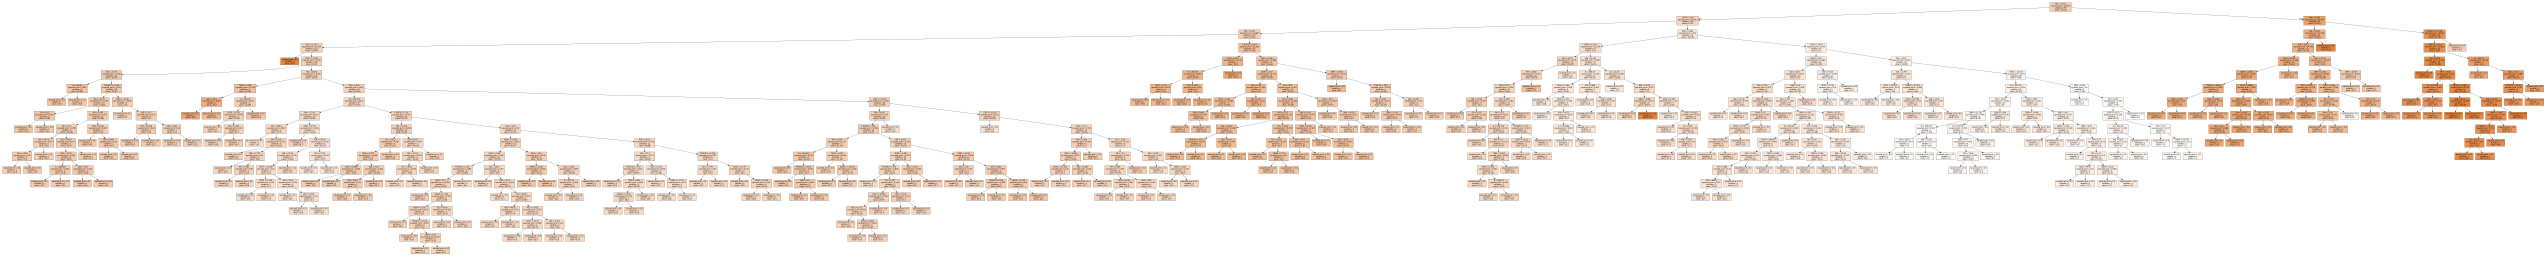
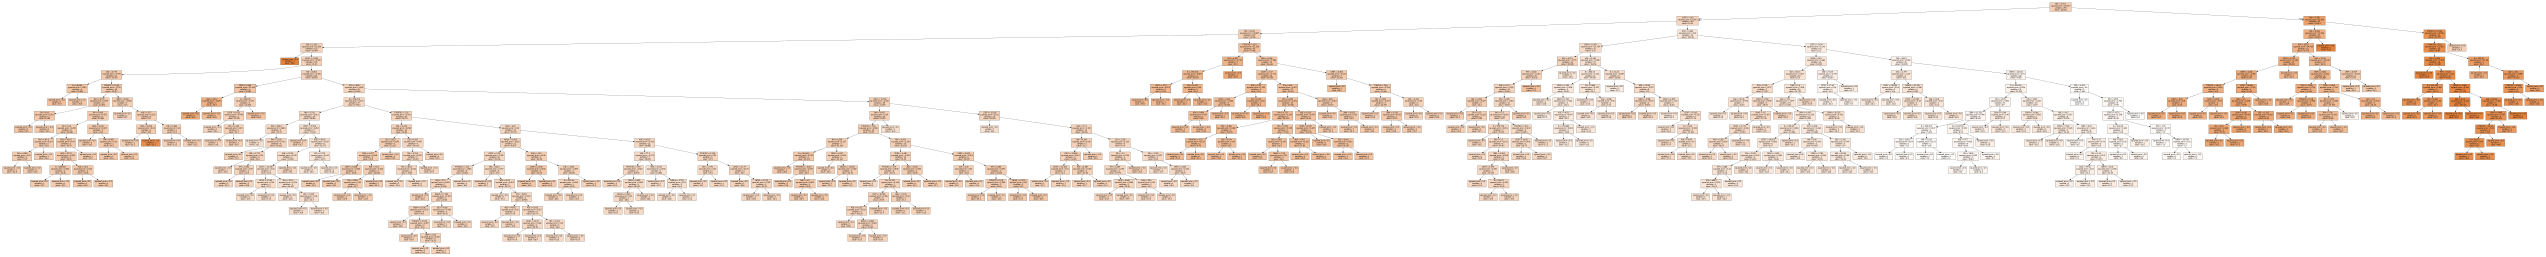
edge "B <= 392.15 squared_error = 11.18 samples = 4 value = 40.4" -> "squared_error = 0.0 samples = 1 value = 35.2": reversed
node "squared_error = -0.0 samples = 2 value = 19.1": fillcolor #e58139 -> #f7d8c1
edge "DIS <= 1.821 squared_error = 0.09 samples = 2 value = 7.8" -> "B <= 328.295 squared_error = 0.437 samples = 4 value = 7.225": reversed
node "squared_error = -0.0 samples = 1 value = 23.1": fillcolor #f5ccaf -> #e88e4d
node "squared_squared = -0.0 samples = 1 value = 19.3": label "squared_squared = -0.0 samples = 1 value = 19.3" -> "squared_error = -0.0 samples = 1 value = 19.3"
